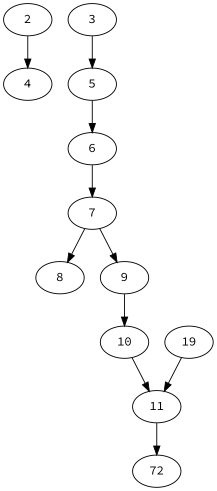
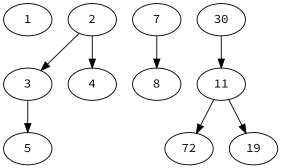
node "1": added
edge "2" -> "3": added
node "6": removed
node "9": removed
node "10": label "10" -> "30"
edge "19" -> "11": reversed
